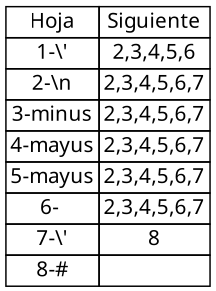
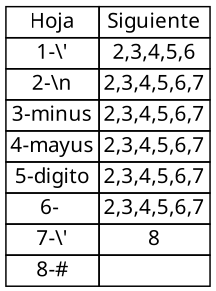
node "Hoja": text "5-mayus" -> "5-digito"
